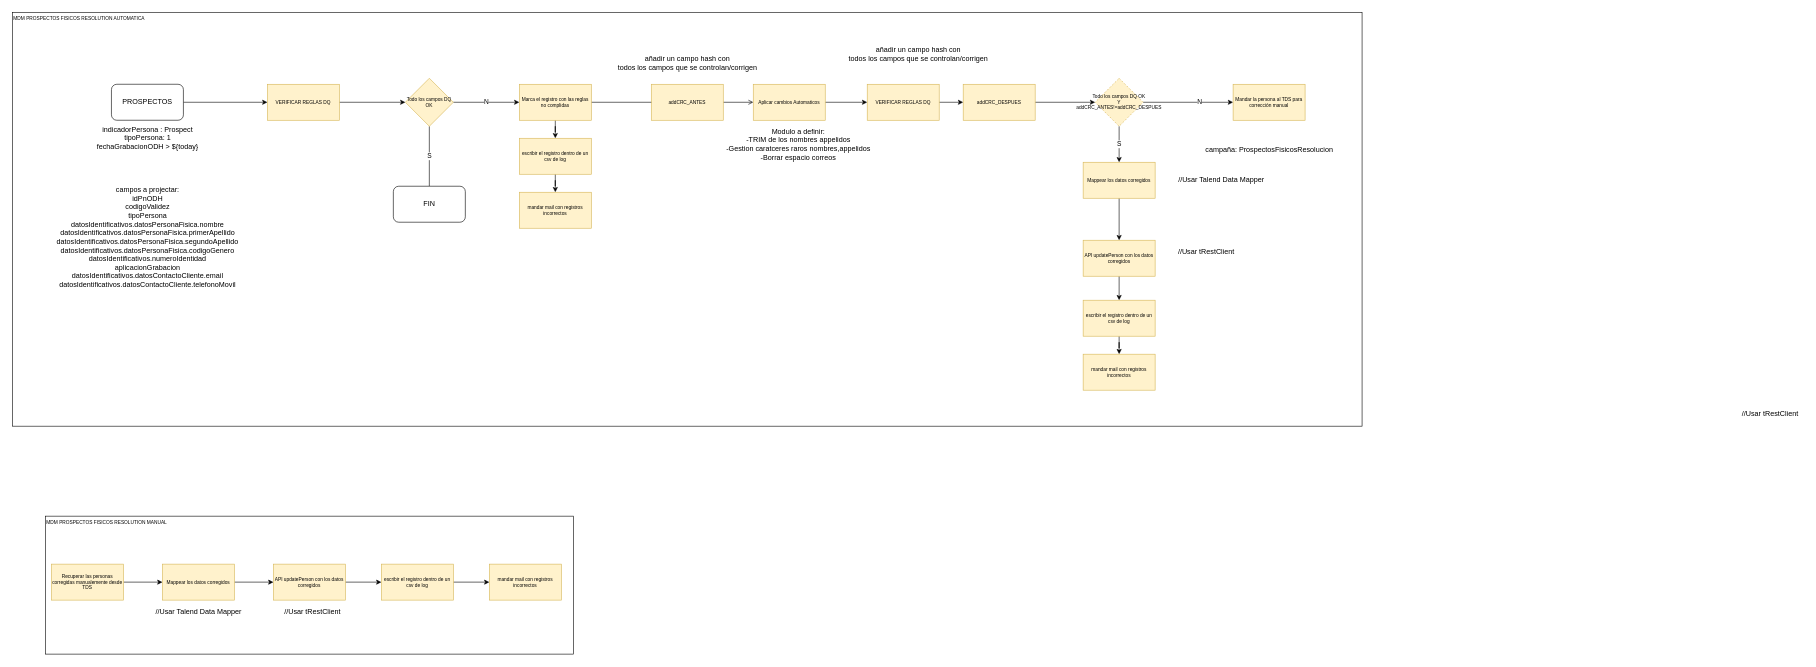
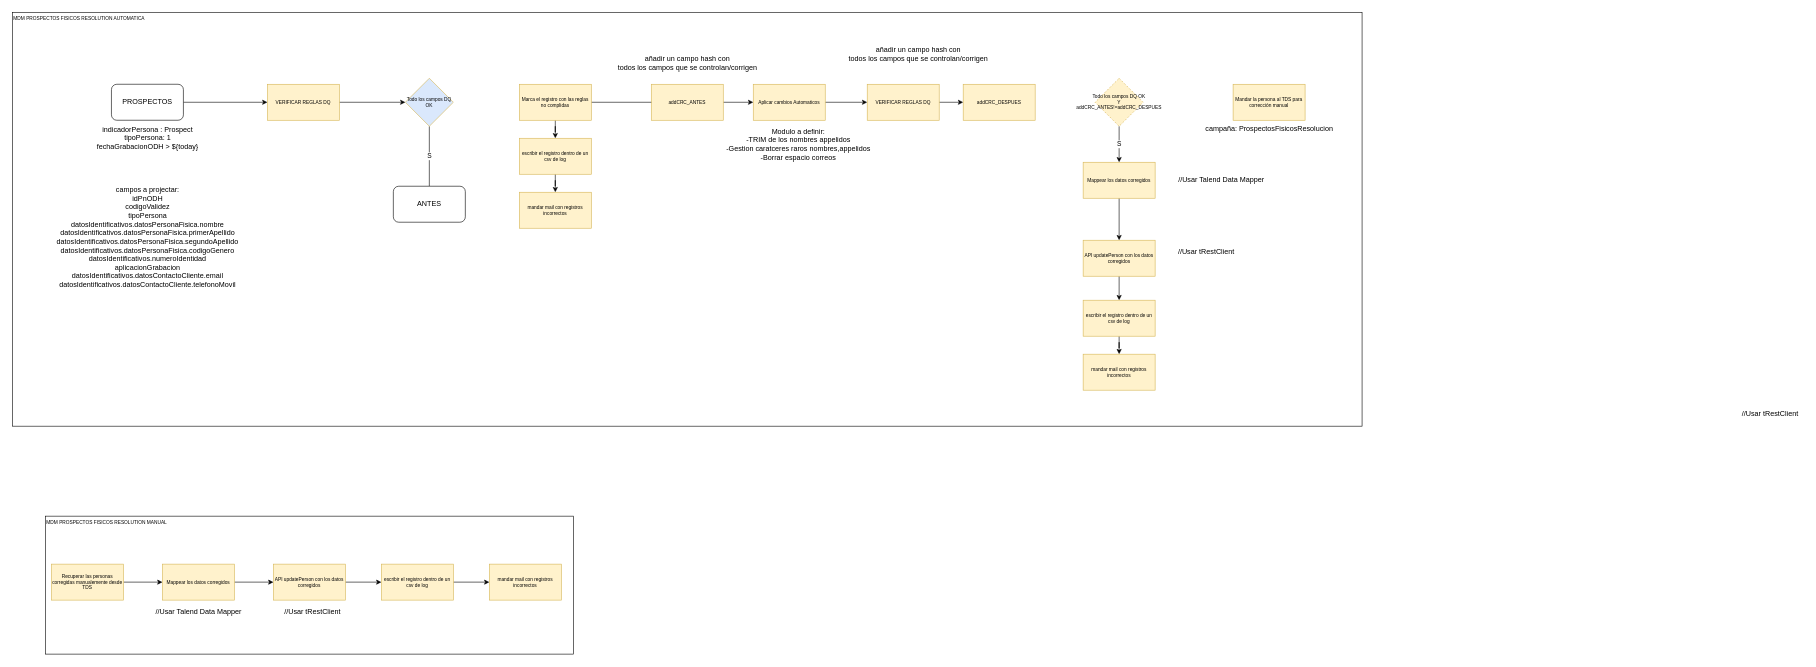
node "Todo los campos DQ OK": fillcolor #fff2cc -> #dae8fc
edge "Todo los campos DQ OK" -> "Marca el registro con las reglas no complidas": removed, label "N"
edge "addCRC_ANTES" -> "Aplicar cambios Automaticos": arrowhead open -> classic
edge "addCRC_DESPUES" -> "Todo los campos DQ OK Y addCRC_ANTES!=addCRC_DESPUES": removed
edge "Todo los campos DQ OK Y addCRC_ANTES!=addCRC_DESPUES" -> "Mandar la persona al TDS para corrección manual": removed, label "N"
node "campaña: ProspectosFisicosResolucion": moved (1269, 150) -> (1269, 129)
node "FIN": label "FIN" -> "ANTES"
